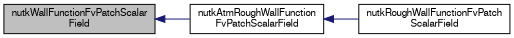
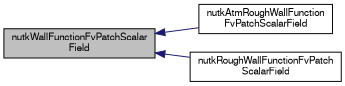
edge "nutkRoughWallFunctionFvPatch ScalarField" -> "nutkAtmRoughWallFunction FvPatchScalarField": now "nutkRoughWallFunctionFvPatch ScalarField" -> "nutkWallFunctionFvPatchScalar Field"
